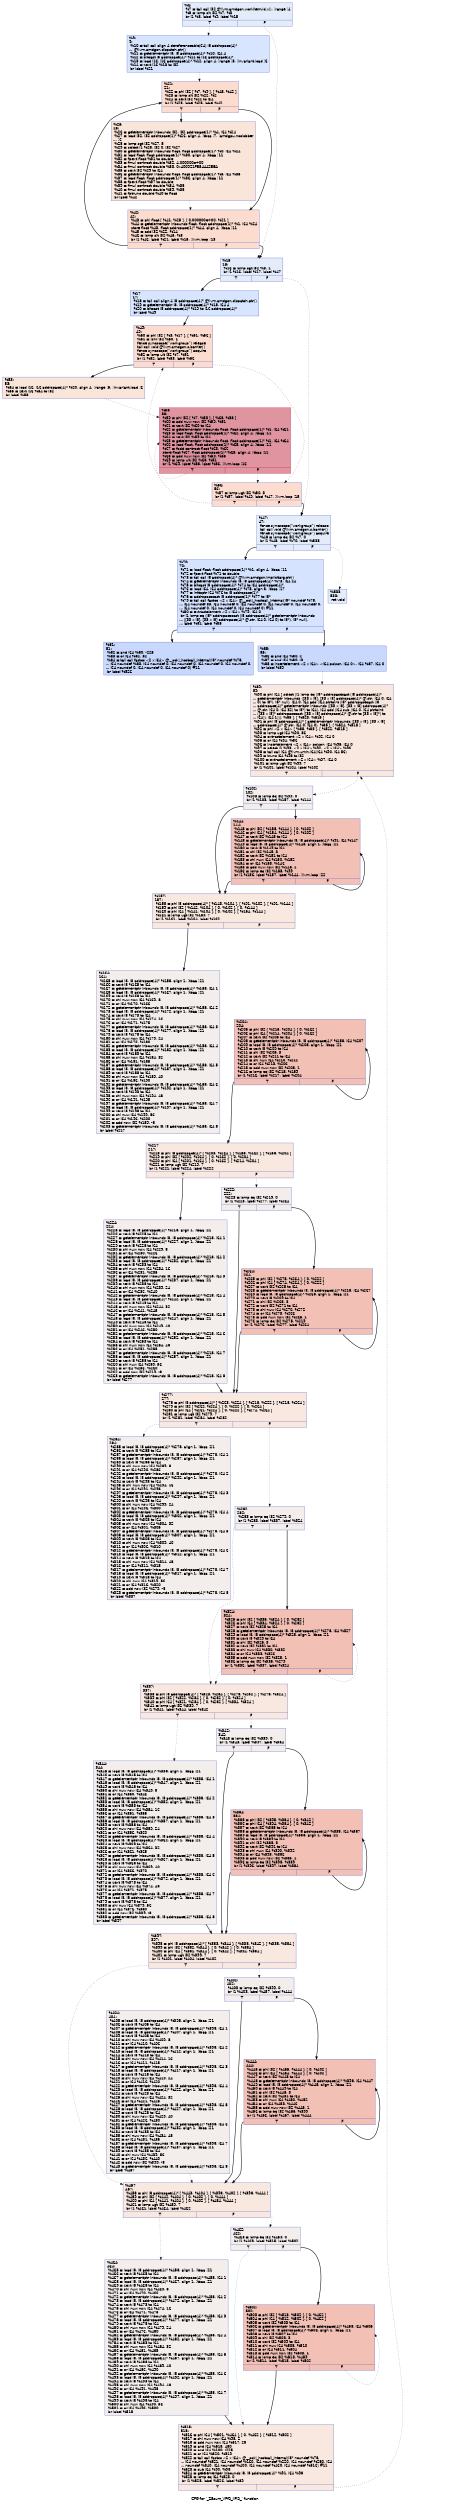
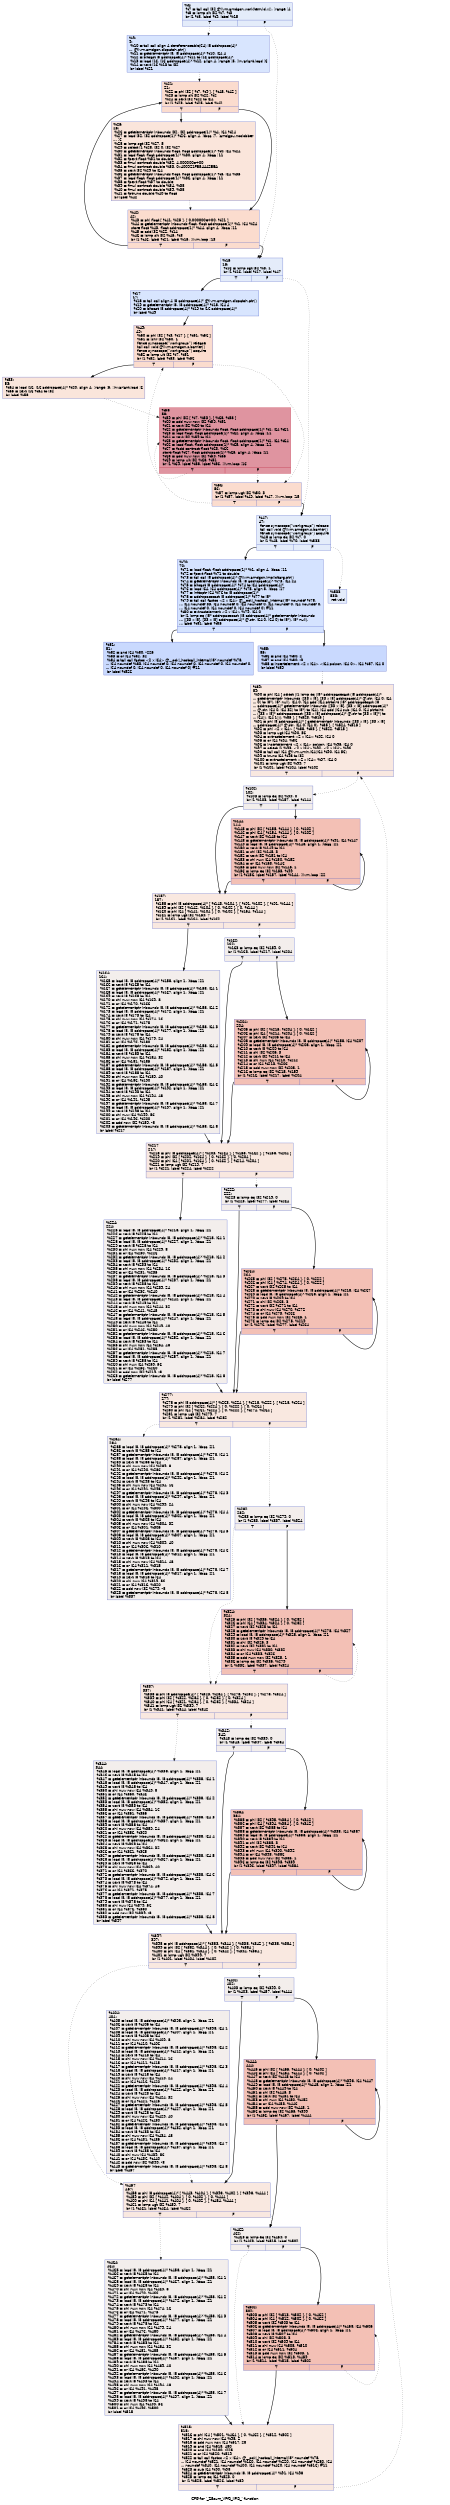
node "%162:": added
edge "%164:" -> "%217:": added
edge "%444:" -> "%457:": now "%444:" -> "%462:"
